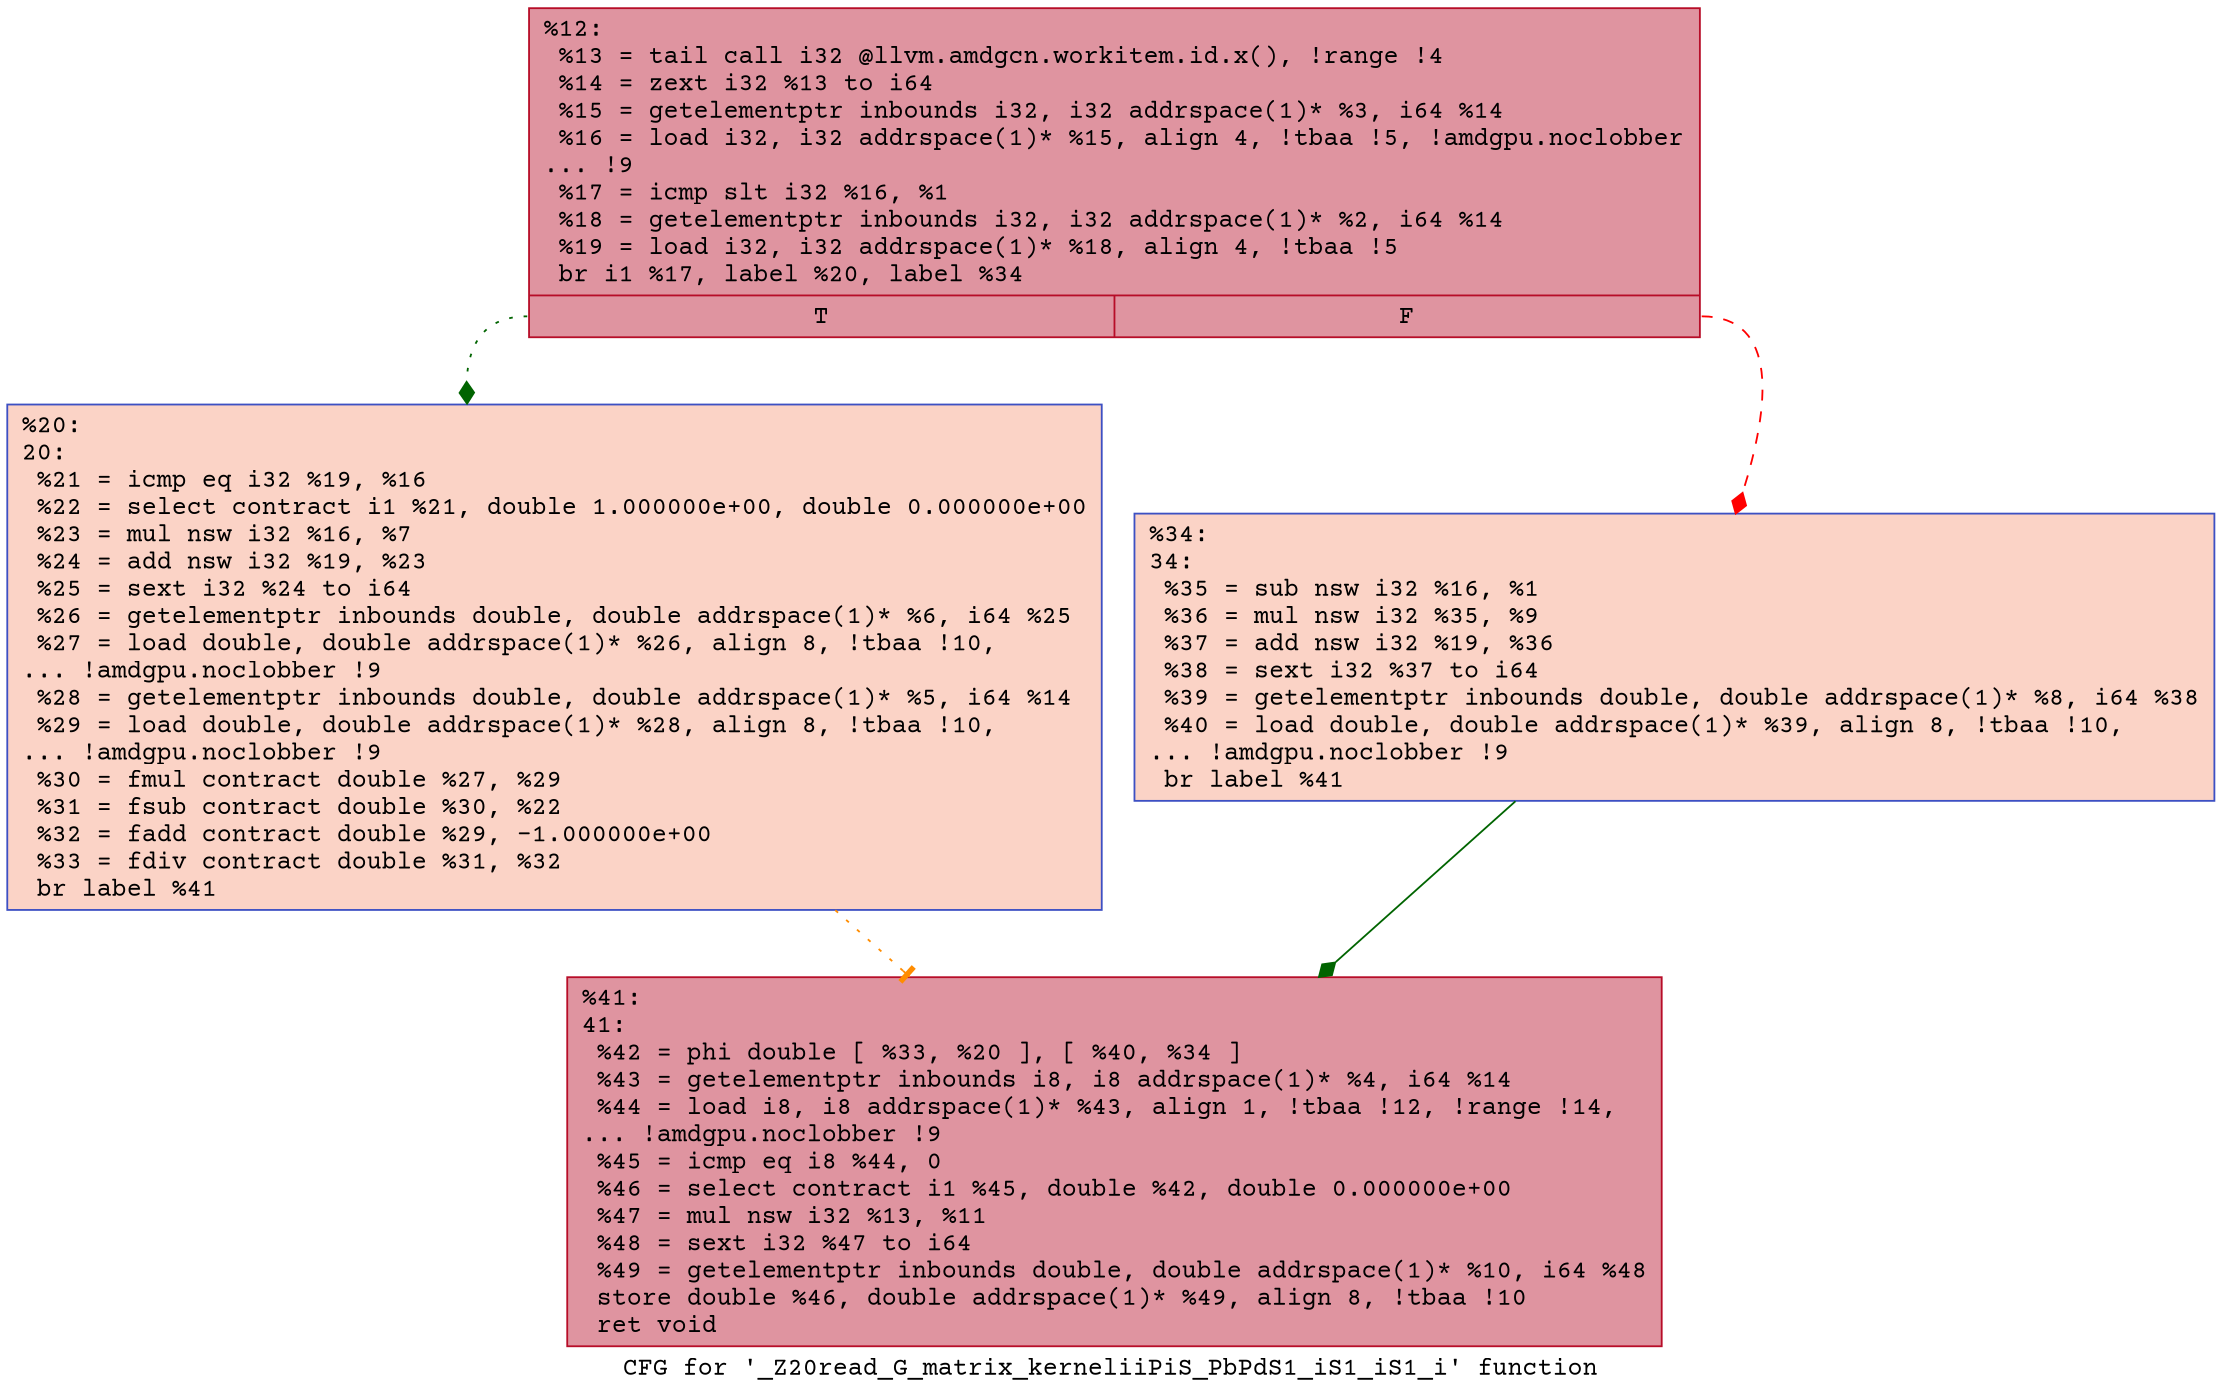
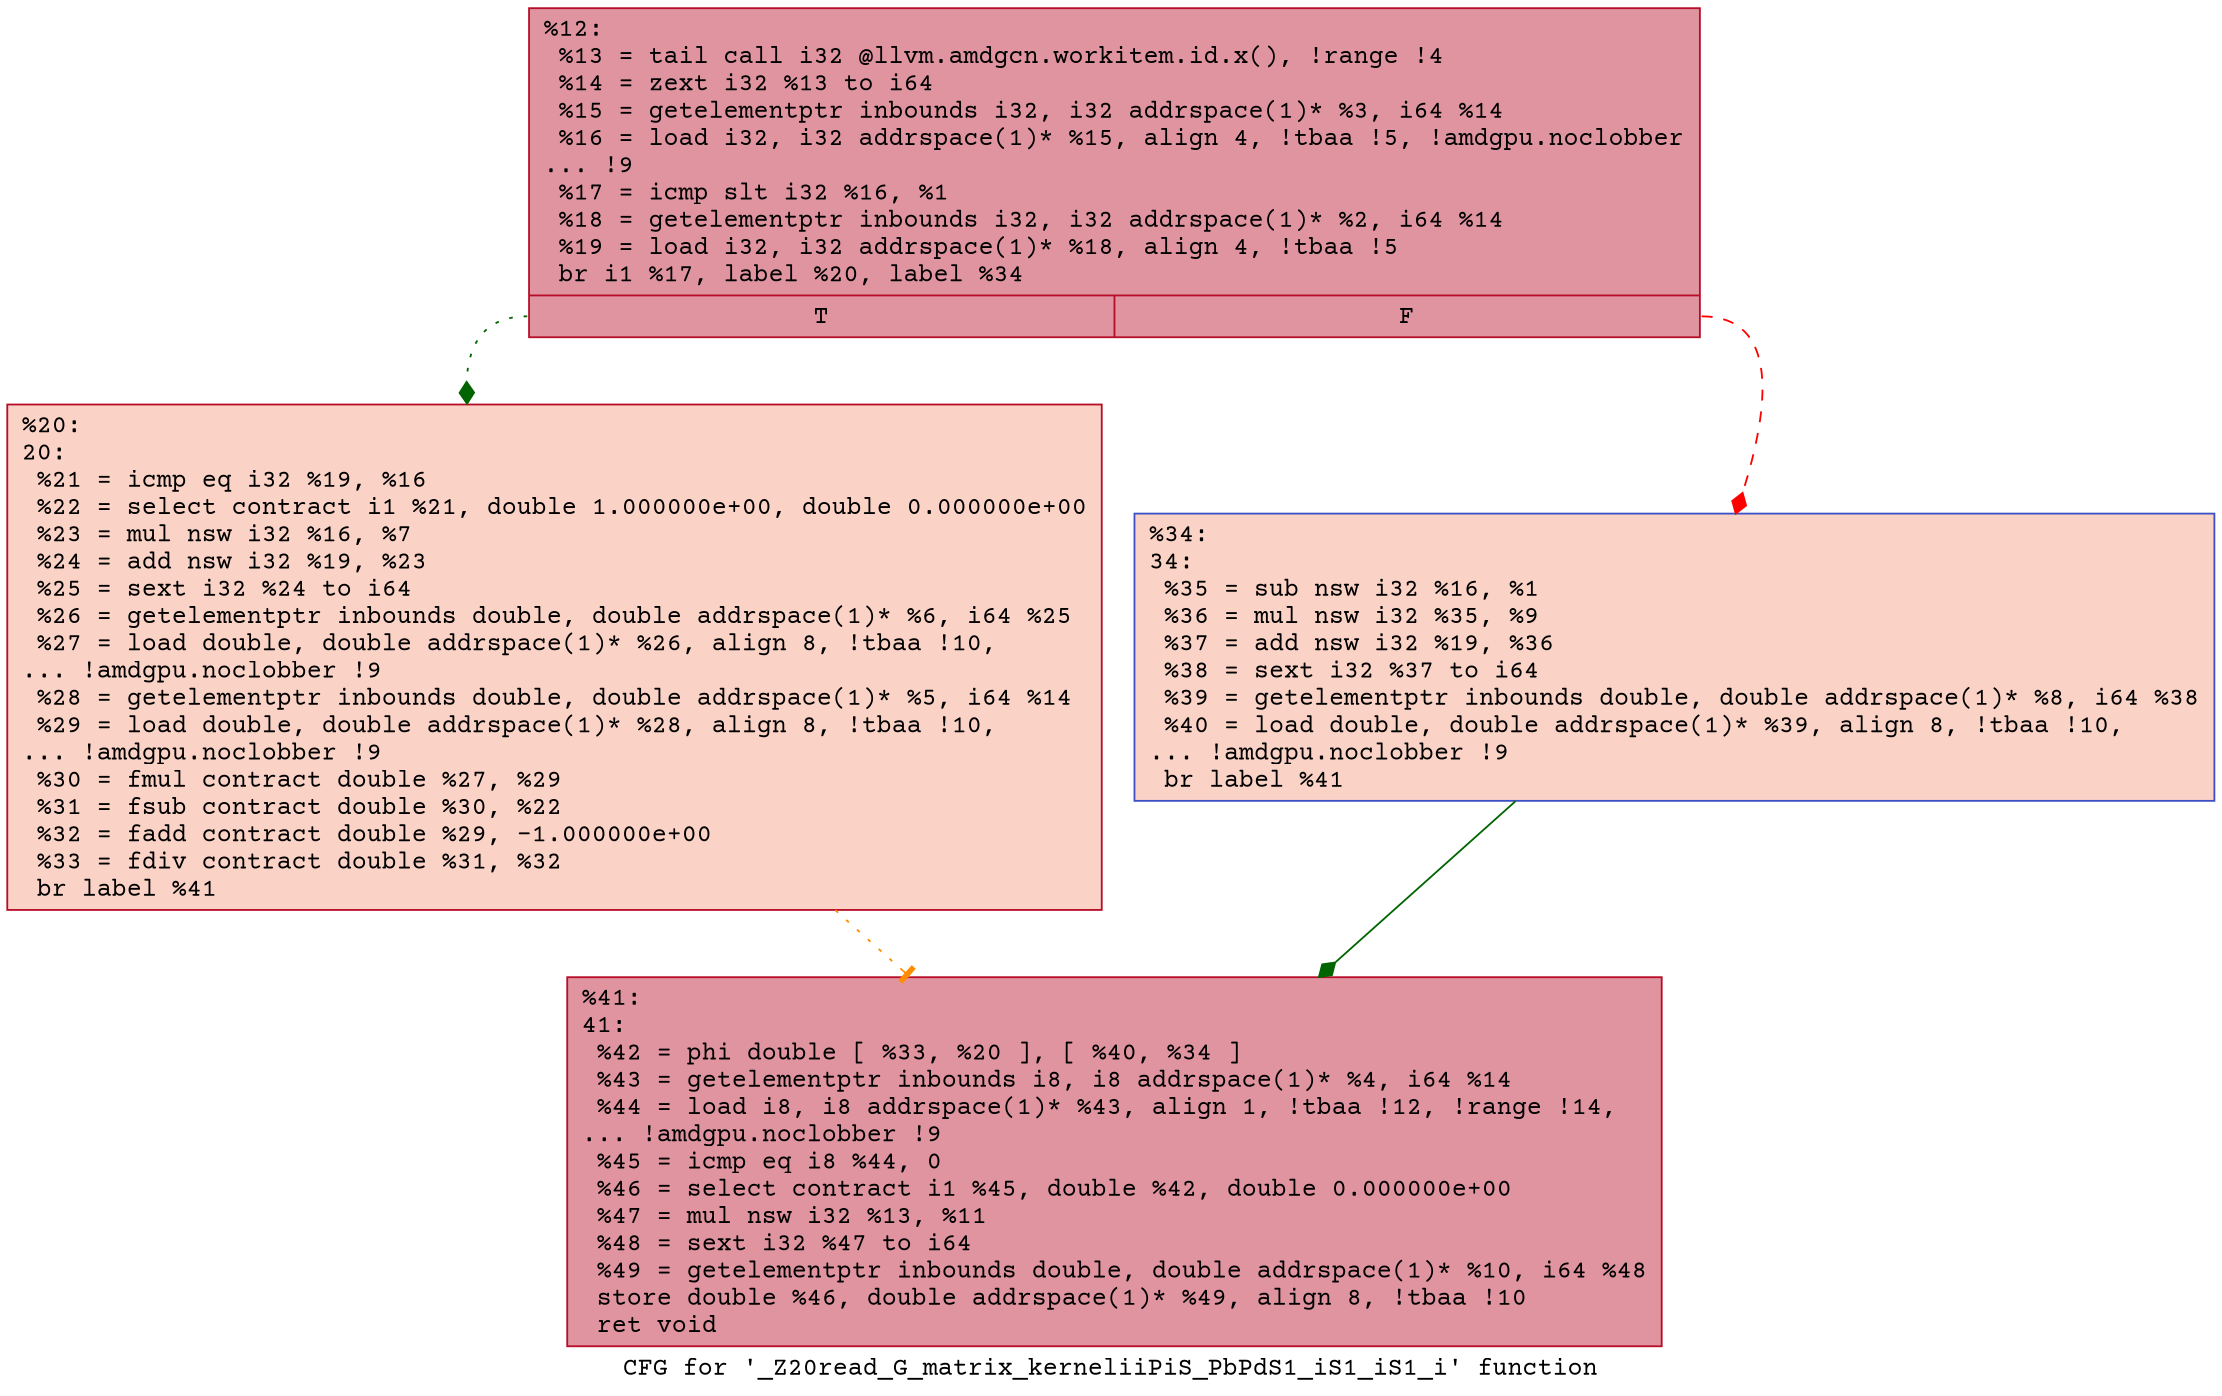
node "%20:": color #3d50c3ff -> #b70d28ff
